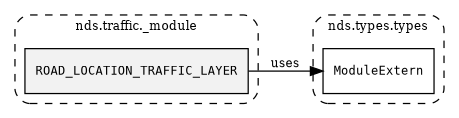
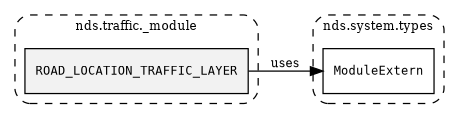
cluster "nds.types.types": label "nds.types.types" -> "nds.system.types"
